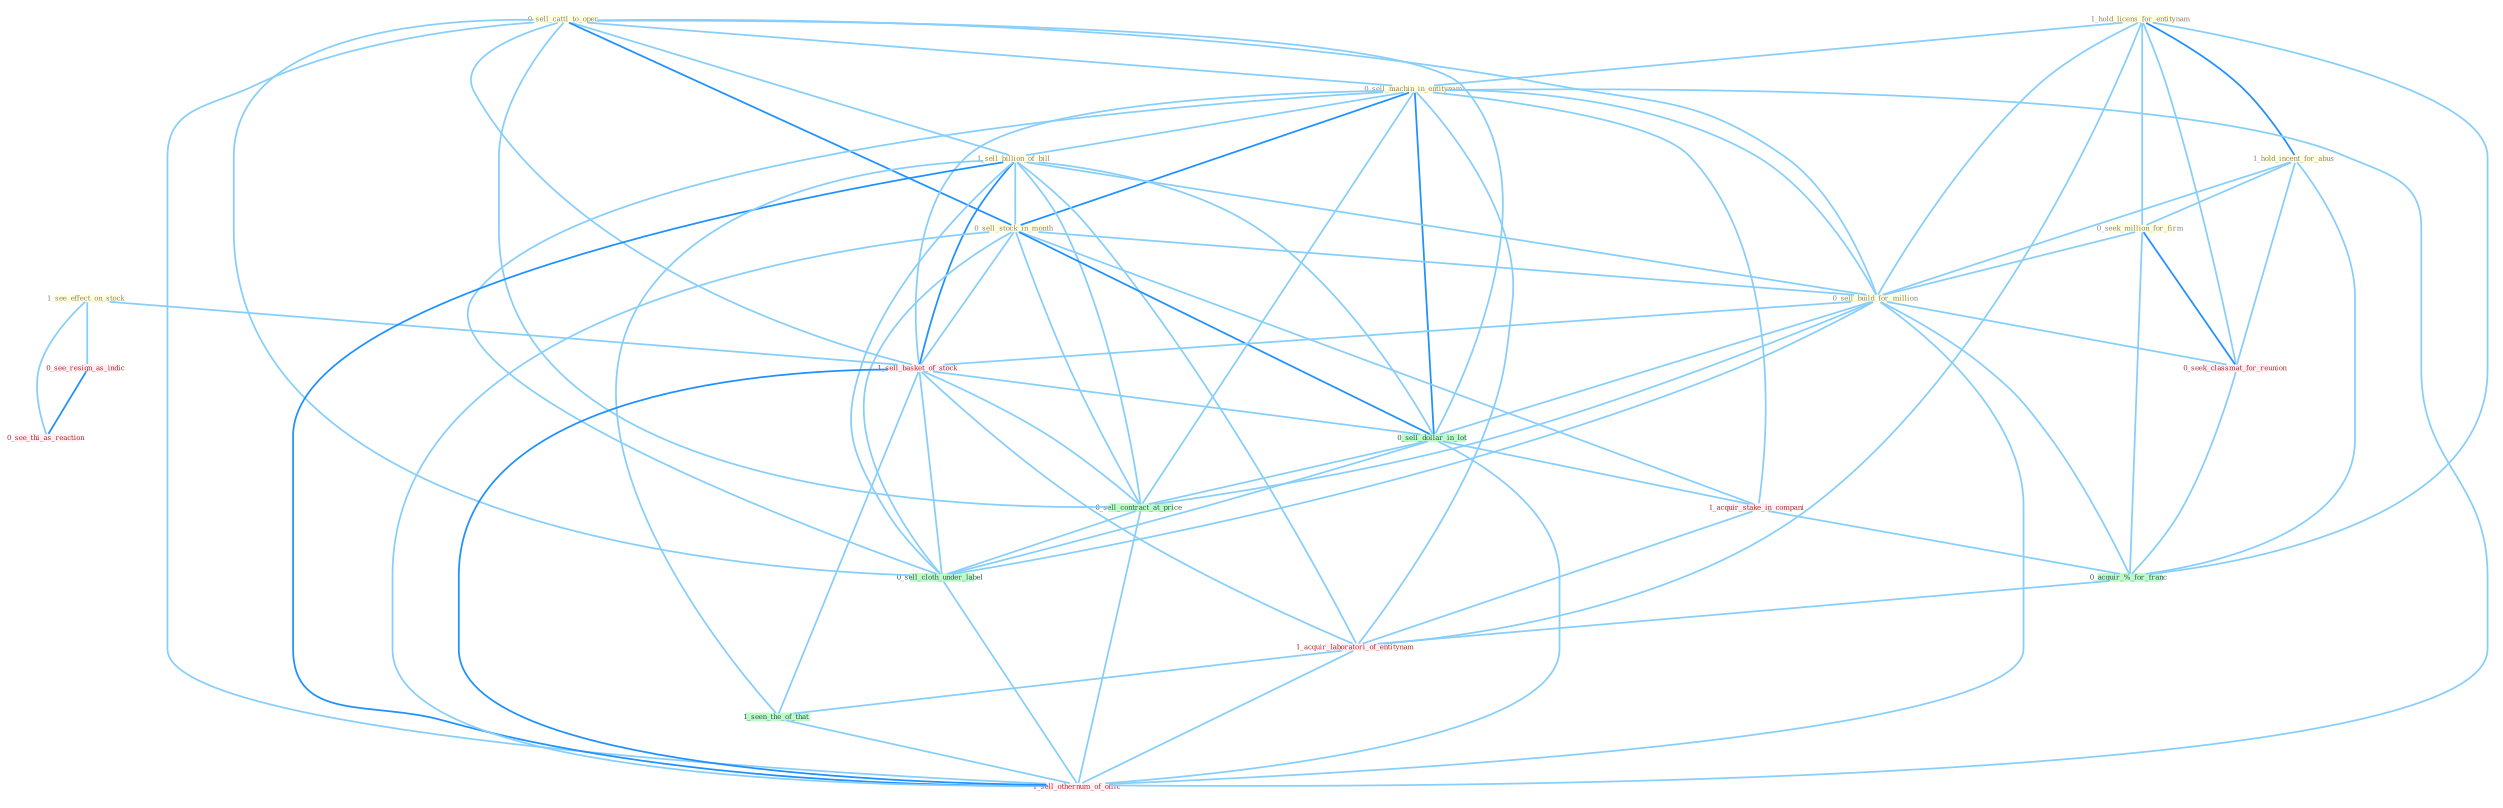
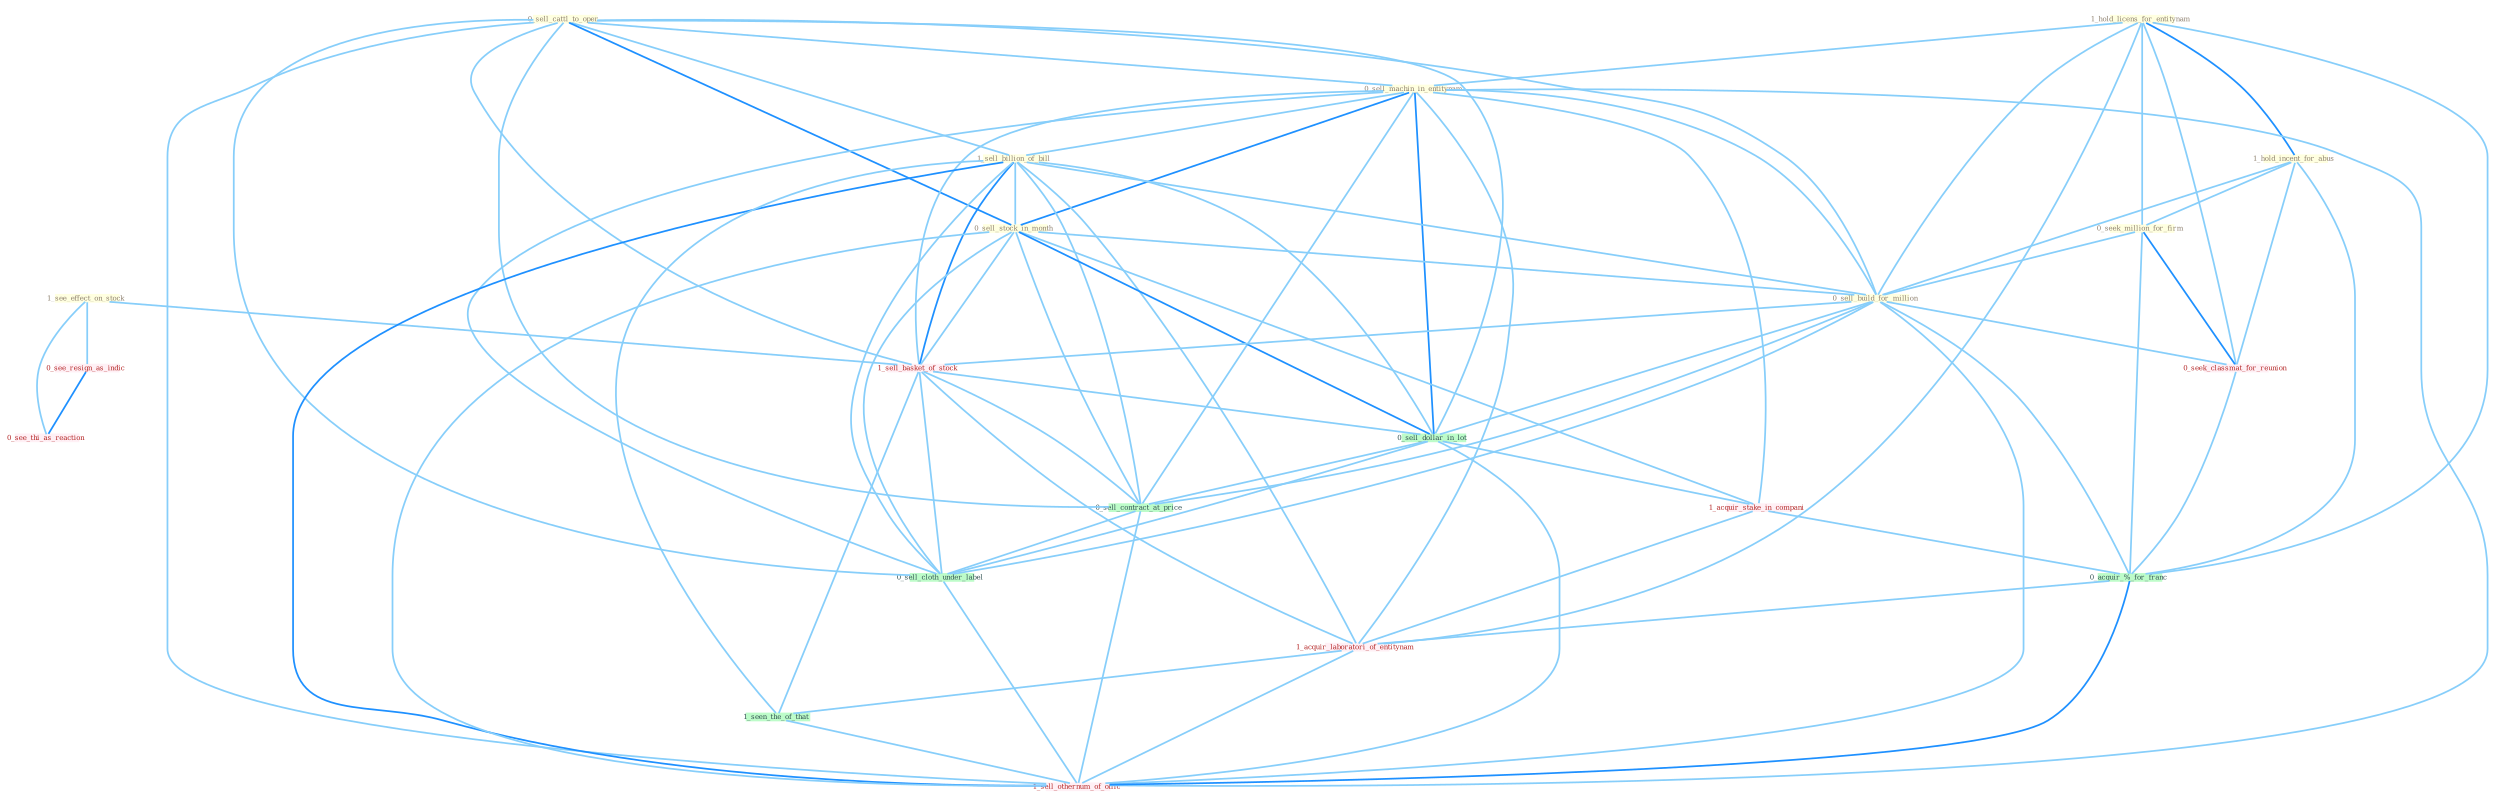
edge "1_sell_basket_of_stock" -- "1_sell_othernum_of_offic": now "0_acquir_%_for_franc" -- "1_sell_othernum_of_offic"
